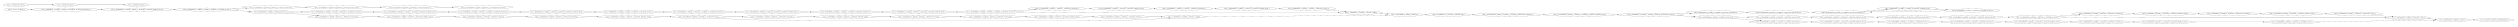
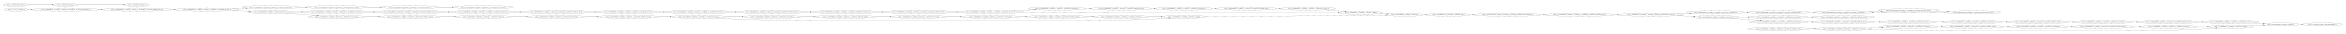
node "root_a_0/backbone_a_5/body_c_10/block_c_19/block_e/conv3x3_1": removed
